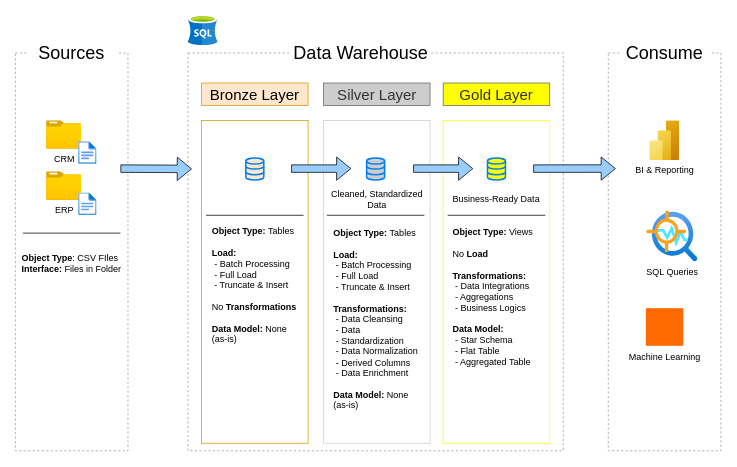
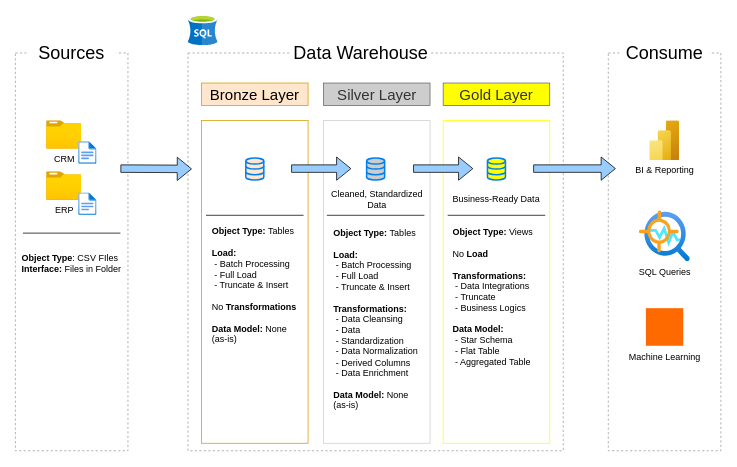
node "SQL Queries": moved (672, 236) -> (664, 236)
node "Object Type: Views No Load Transformations: - Data Integrations - Aggregations - Business Logics Data Model: - Star Schema - Flat Table - Aggregated Table": label "Object Type: Views No Load Transformations: - Data Integrations - Aggregations - Business Logics Data Model: - Star Schema - Flat Table - Aggregated Table" -> "Object Type: Views No Load Transformations: - Data Integrations - Truncate - Business Logics Data Model: - Star Schema - Flat Table - Aggregated Table"
